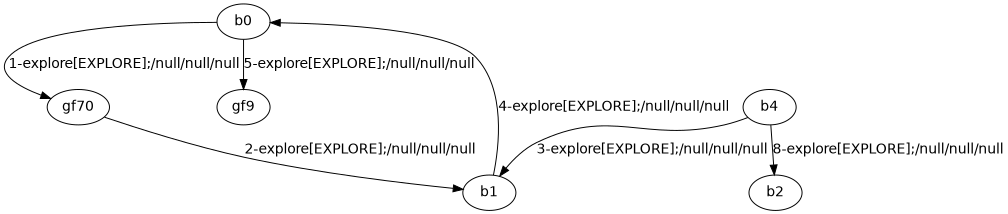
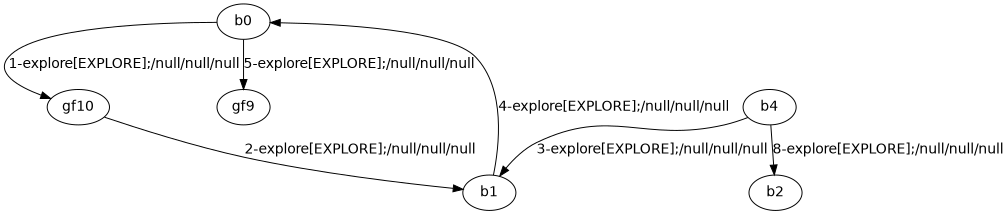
node "gf70": label "gf70" -> "gf10"
